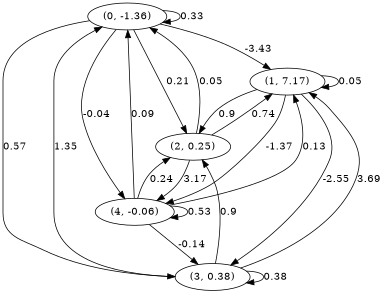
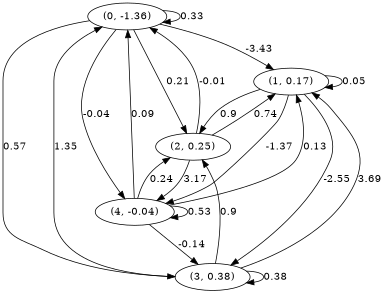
edge "(2, 0.25)" -> "(0, -1.36)": label "0.05" -> "-0.01"
node "(1, 7.17)": label "(1, 7.17)" -> "(1, 0.17)"
node "(4, -0.06)": label "(4, -0.06)" -> "(4, -0.04)"
